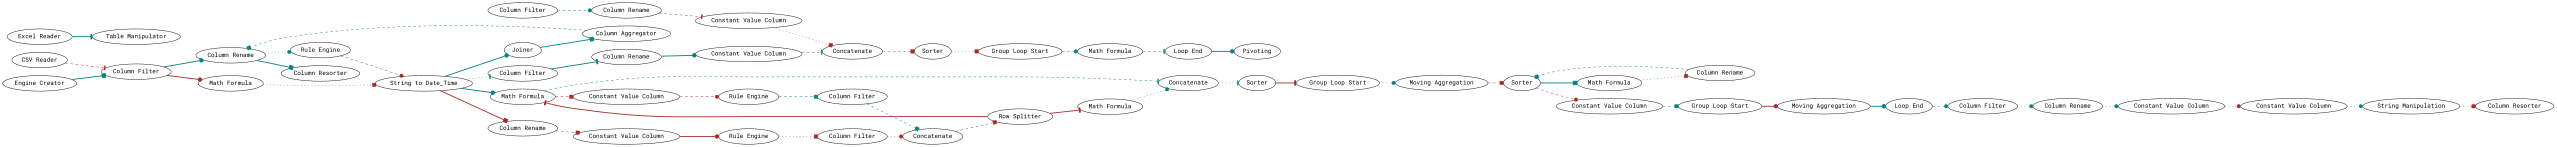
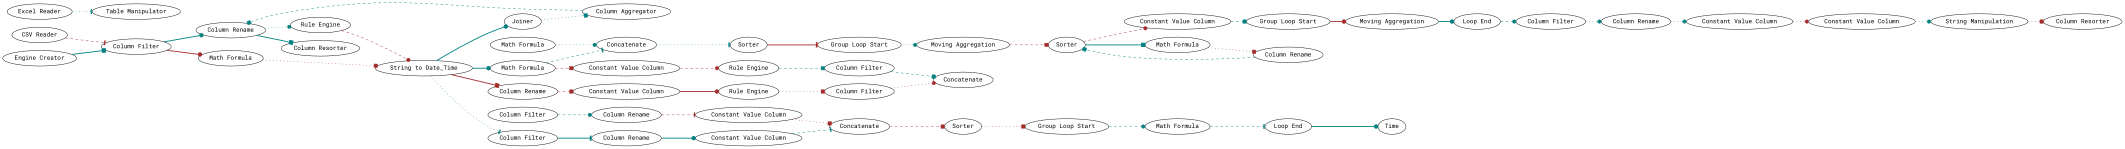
edge "Excel Reader" -> "Table Manipulator": style bold -> dotted
edge "Joiner" -> "Column Aggregator": style bold -> dotted
node "Pivoting": label "Pivoting" -> "Time"
node "Row Splitter": removed
